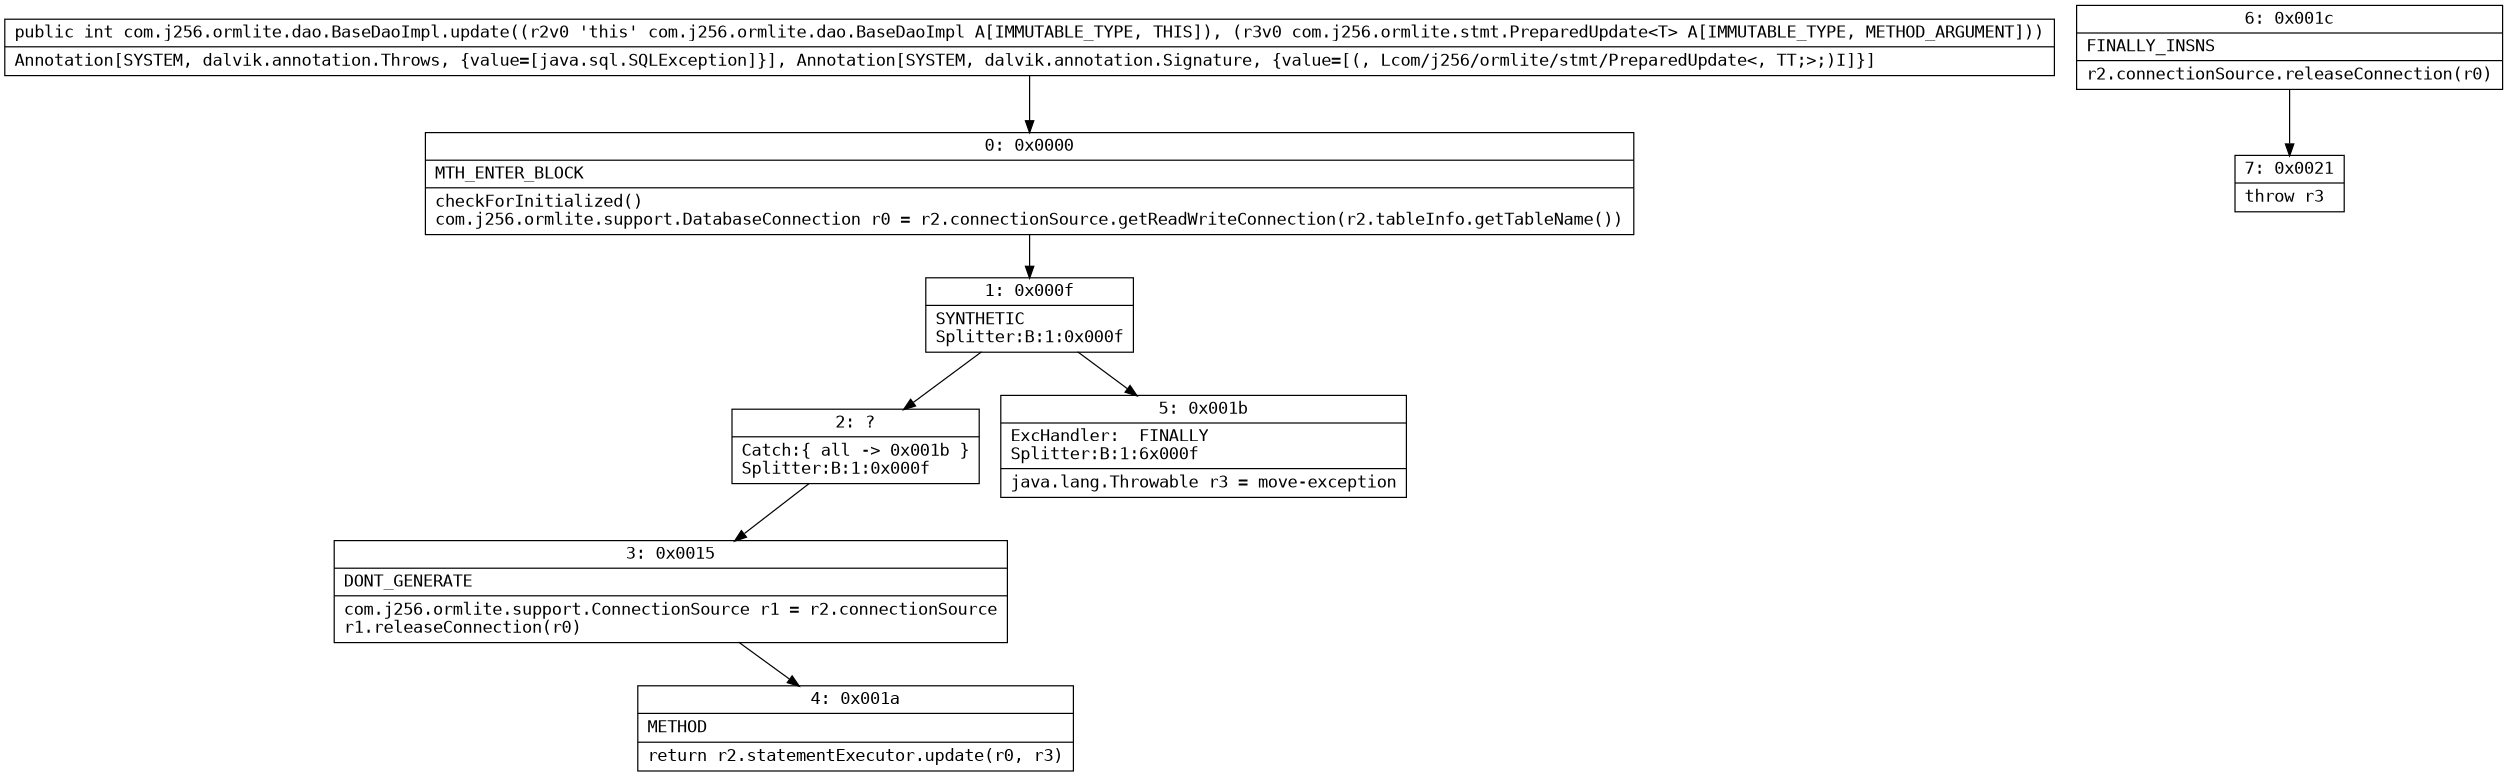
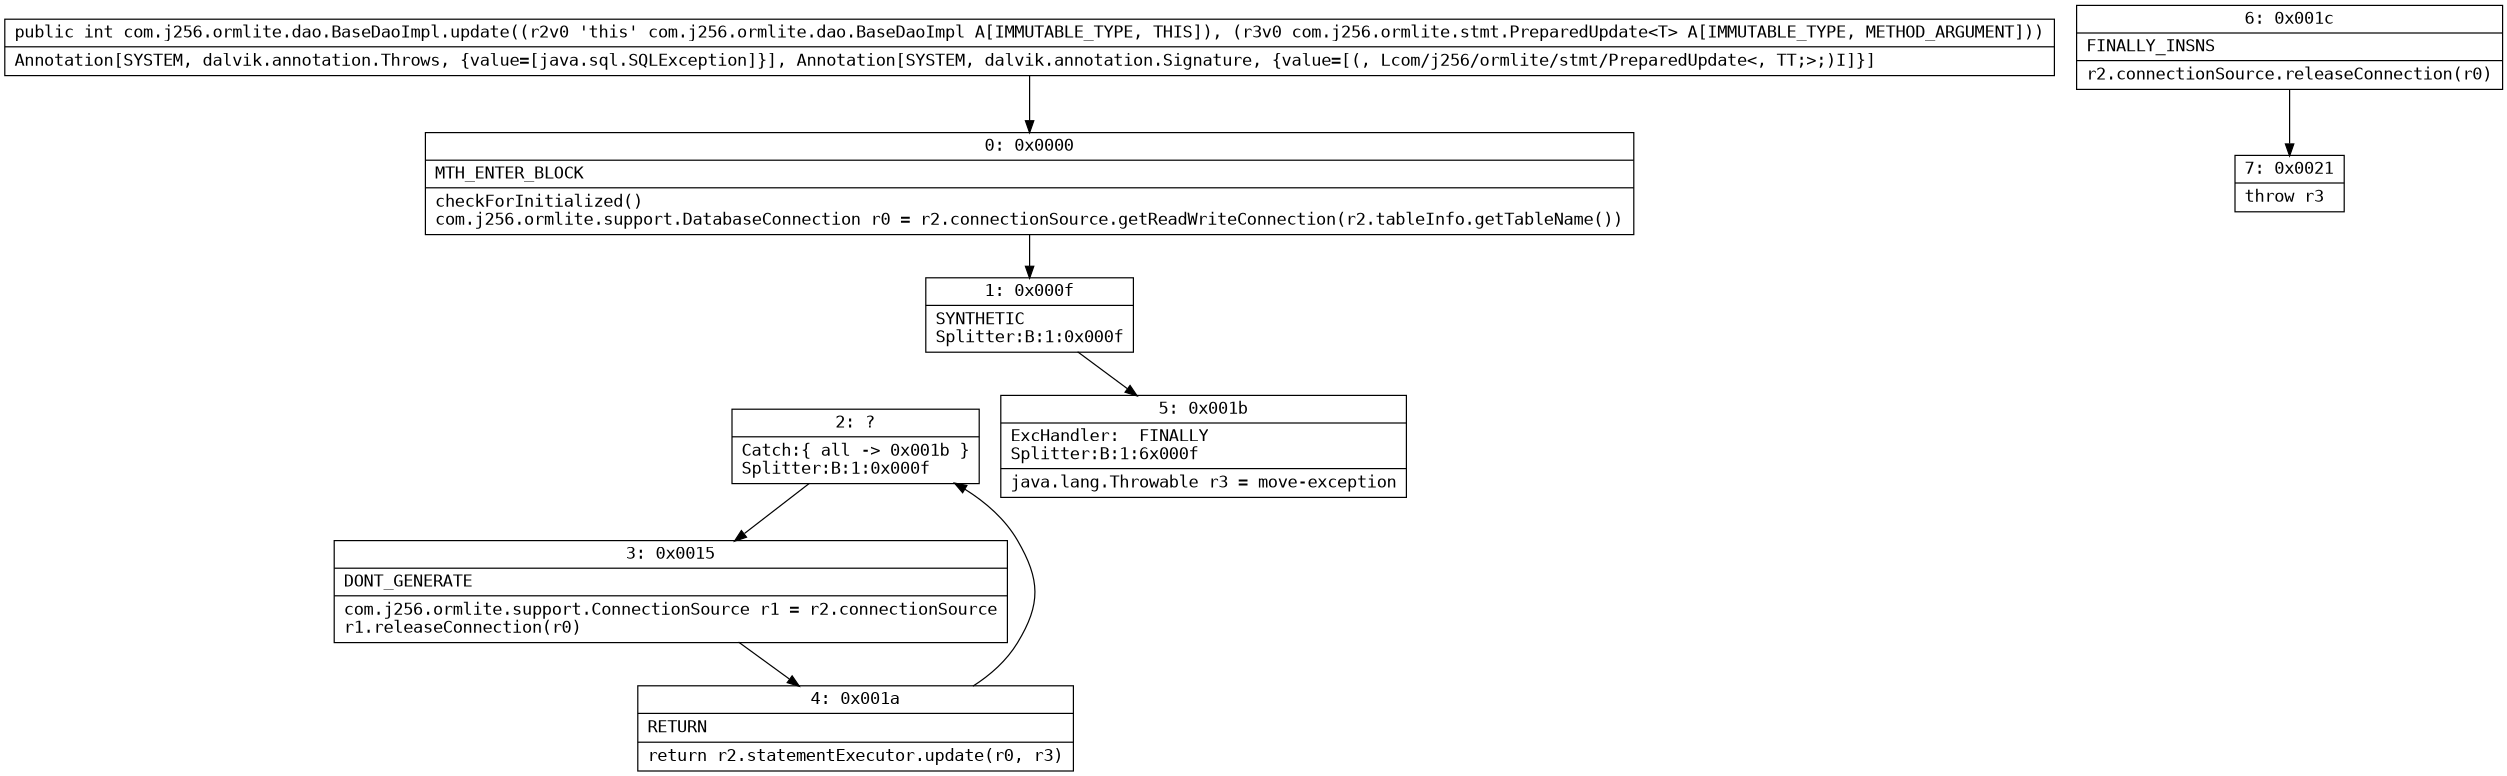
edge "1: 0x000f" -> "2: ?": now "4: 0x001a" -> "2: ?"
node "4: 0x001a": text "METHOD" -> "RETURN"
